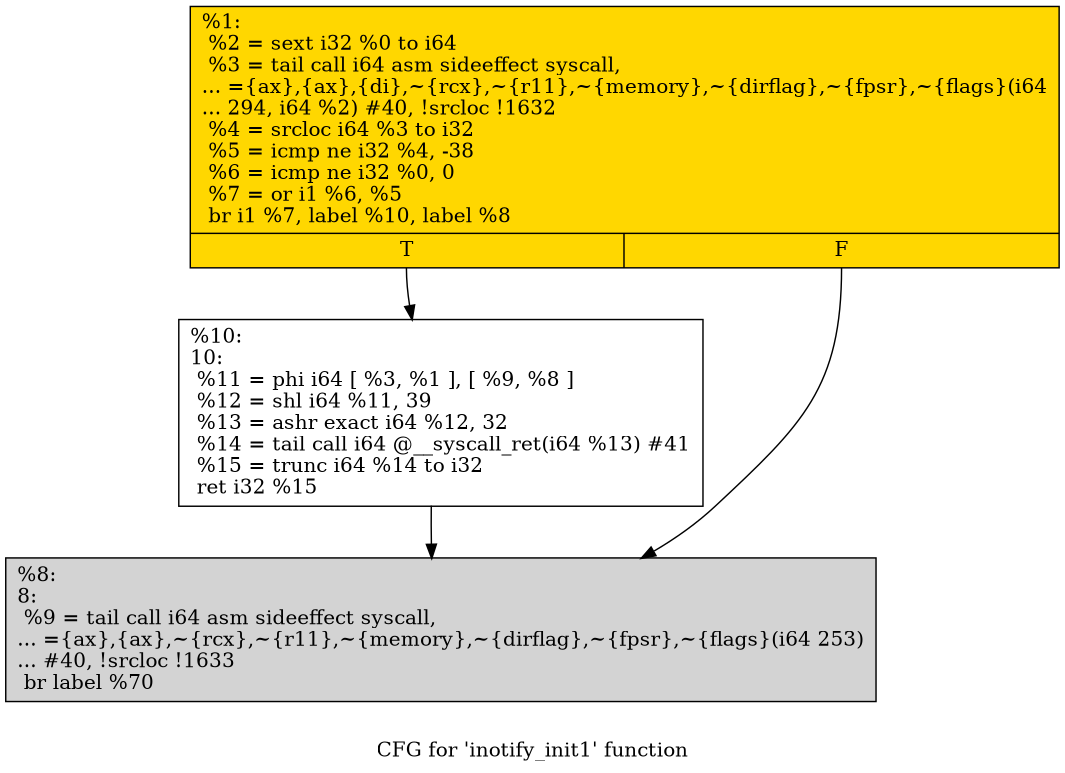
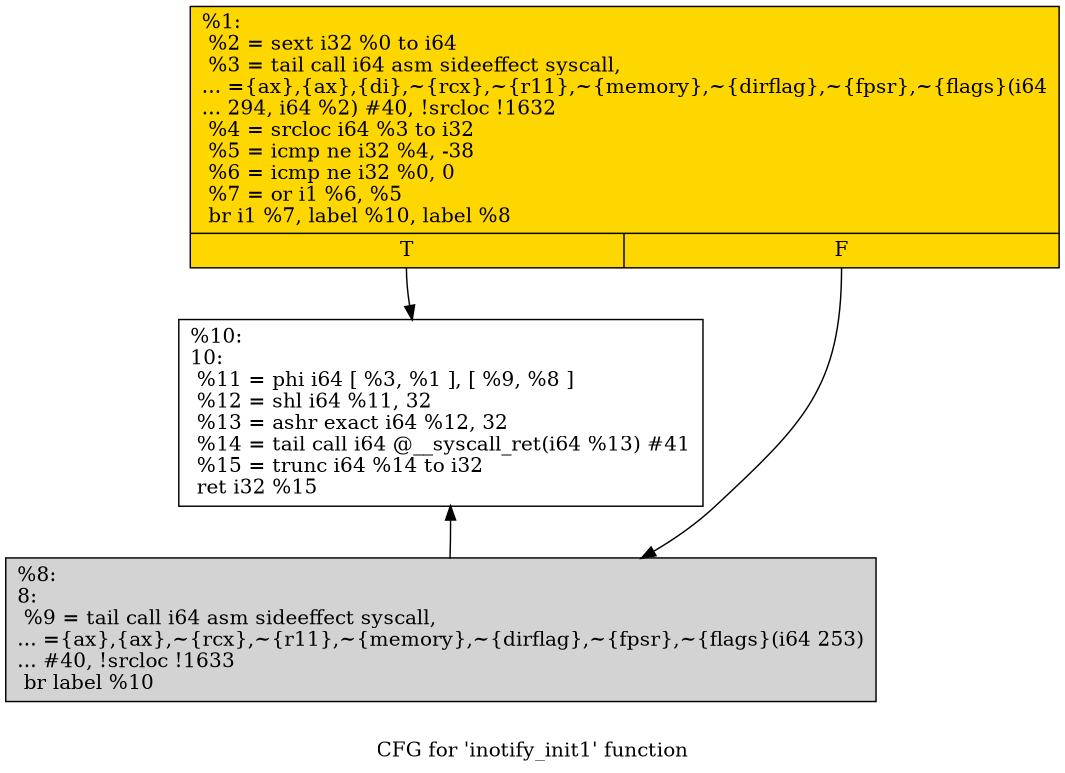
node "%10:": text "%12 = shl i64 %11, 39" -> "%12 = shl i64 %11, 32"
edge "%10:" -> "%8:": reversed
node "%8:": text "br label %70" -> "br label %10"
